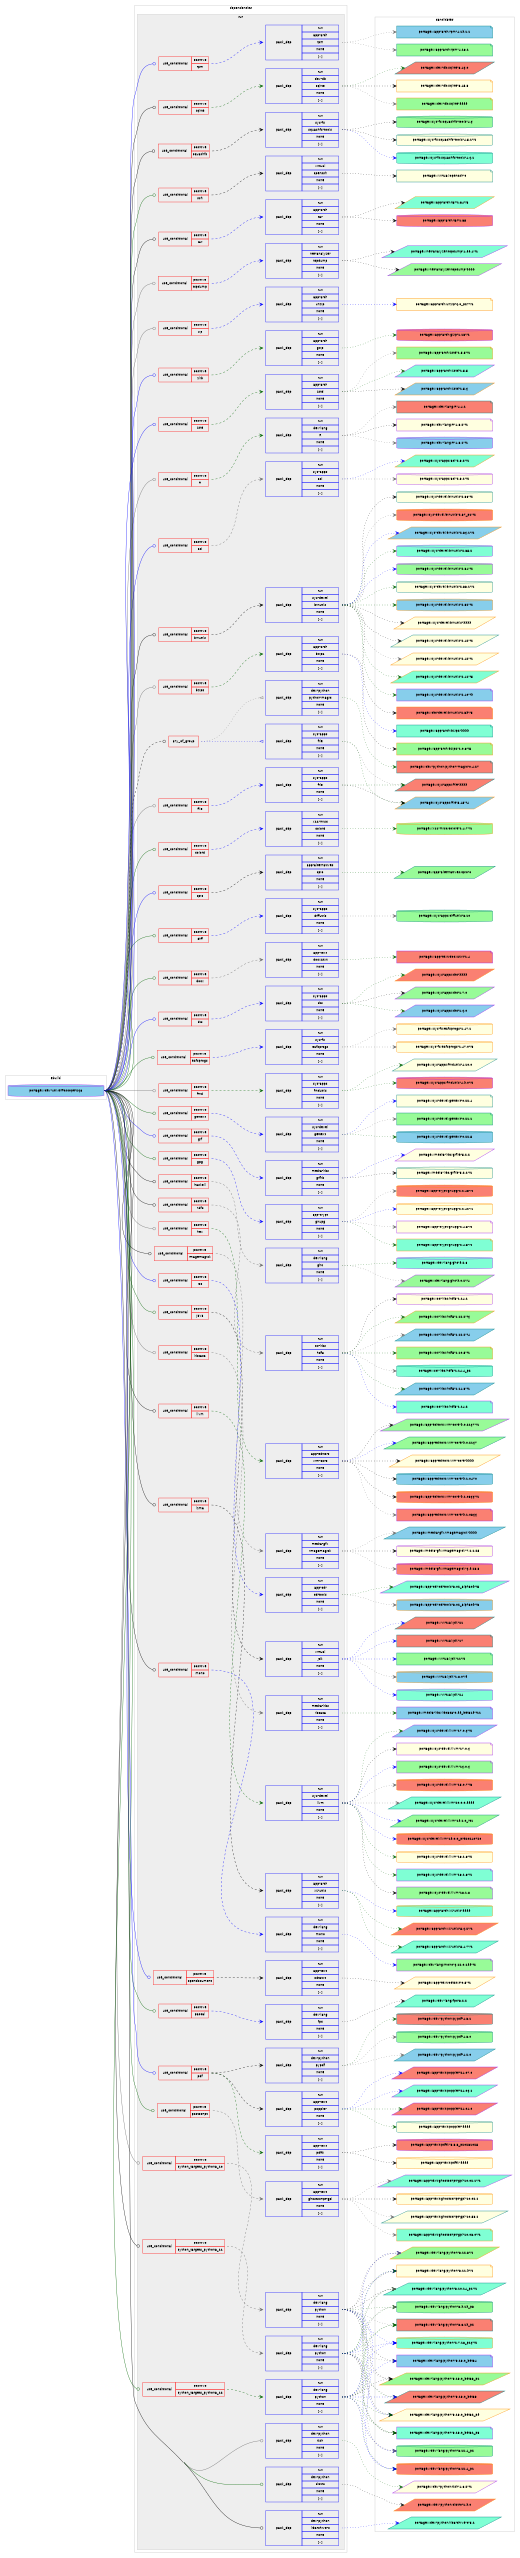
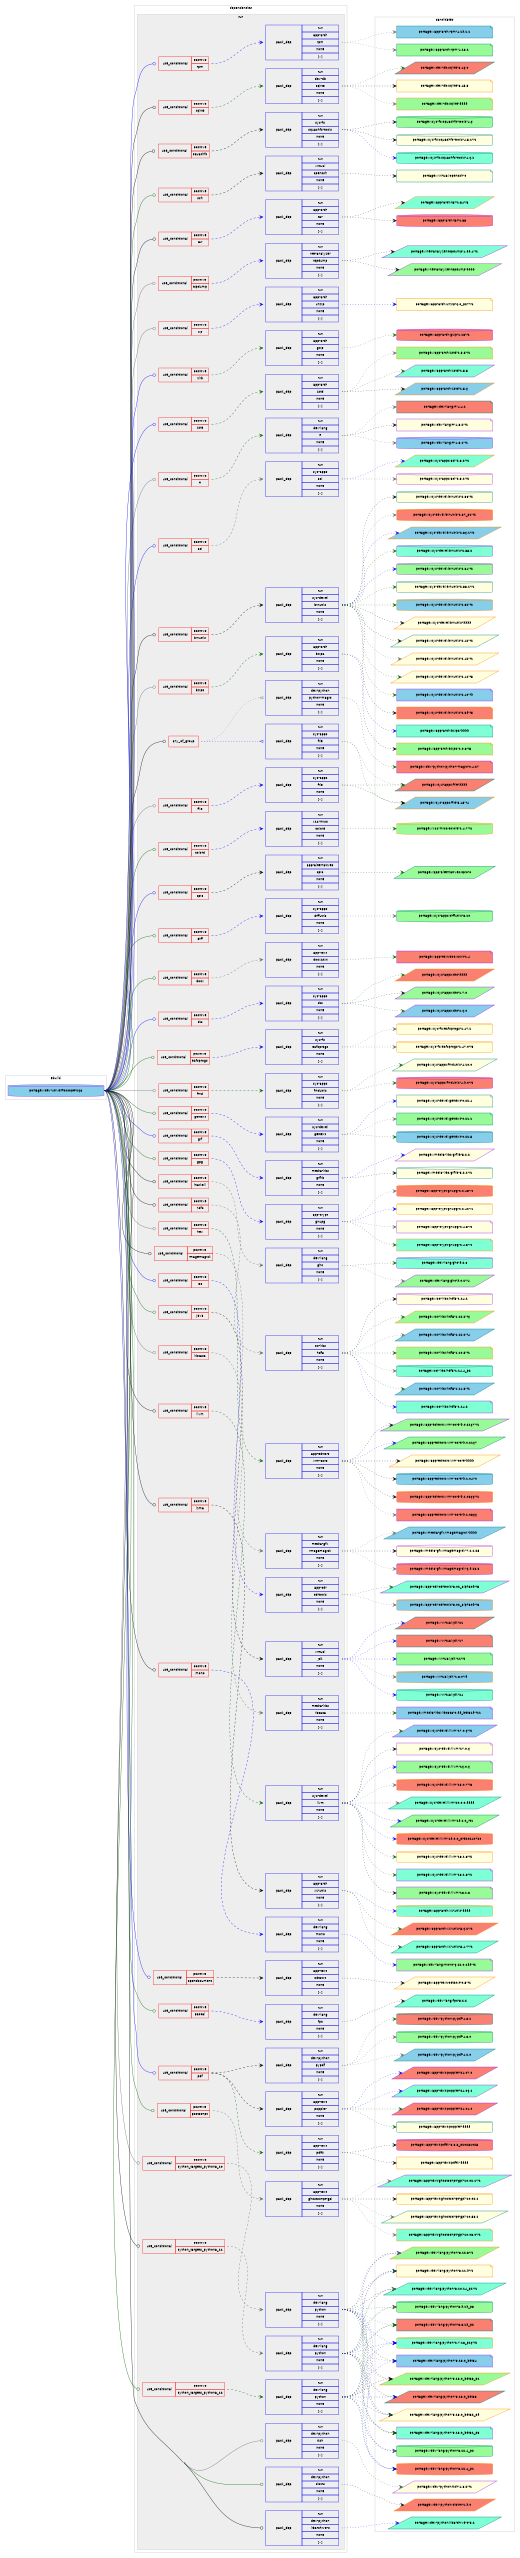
node "portage://sys-devel/binutils-2.41-r5": fillcolor aquamarine -> lightyellow
node "portage://dtc-devel/binutils-2.39-r5": label "portage://dtc-devel/binutils-2.39-r5" -> "portage://sys-devel/binutils-2.39-r5"
node "portage://dev-python/python-magic-0.4.27": color teal -> purple
edge "portage://dev-util/diffoscope-268" -> "any_of_group": style dashed -> solid
node "portage://virtual/jdk-24": color purple -> teal
node "portage://app-text/pdftk-9999": shape cylinder -> note
